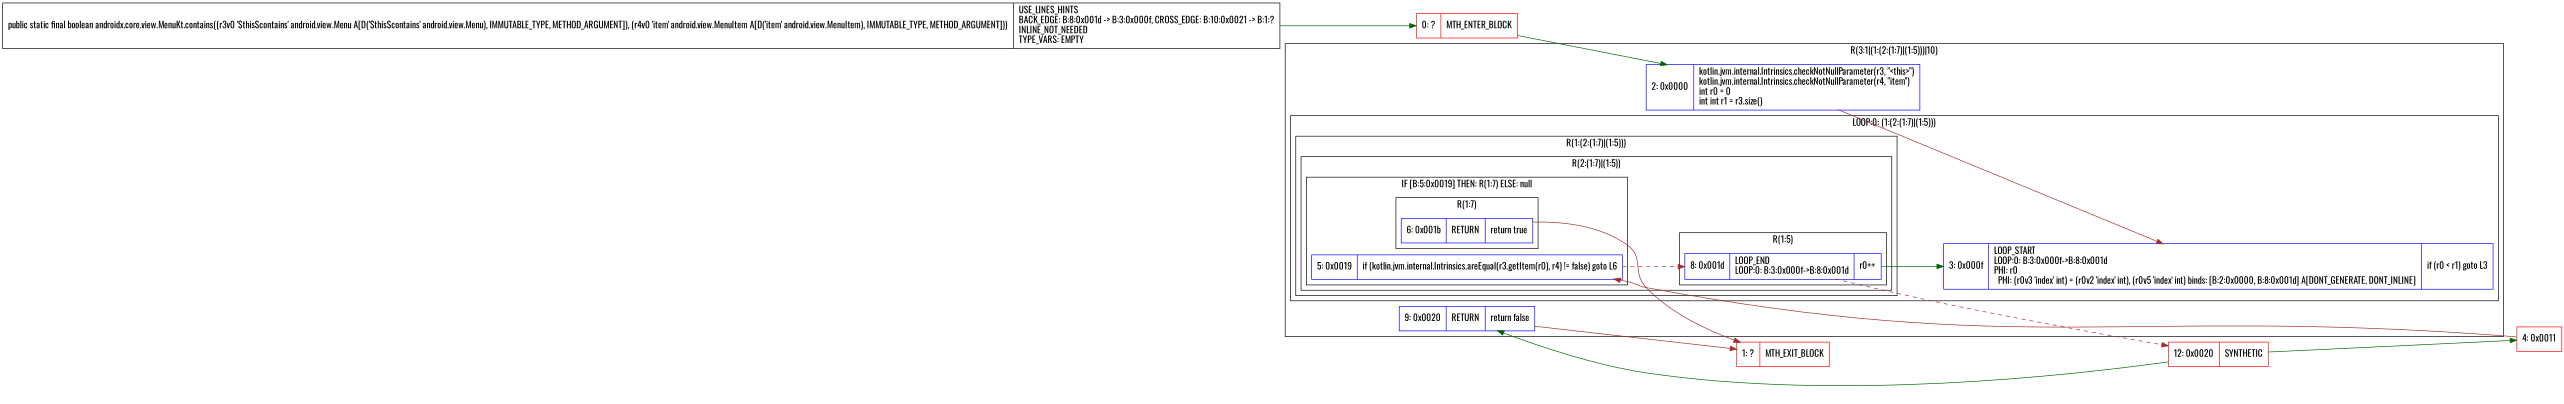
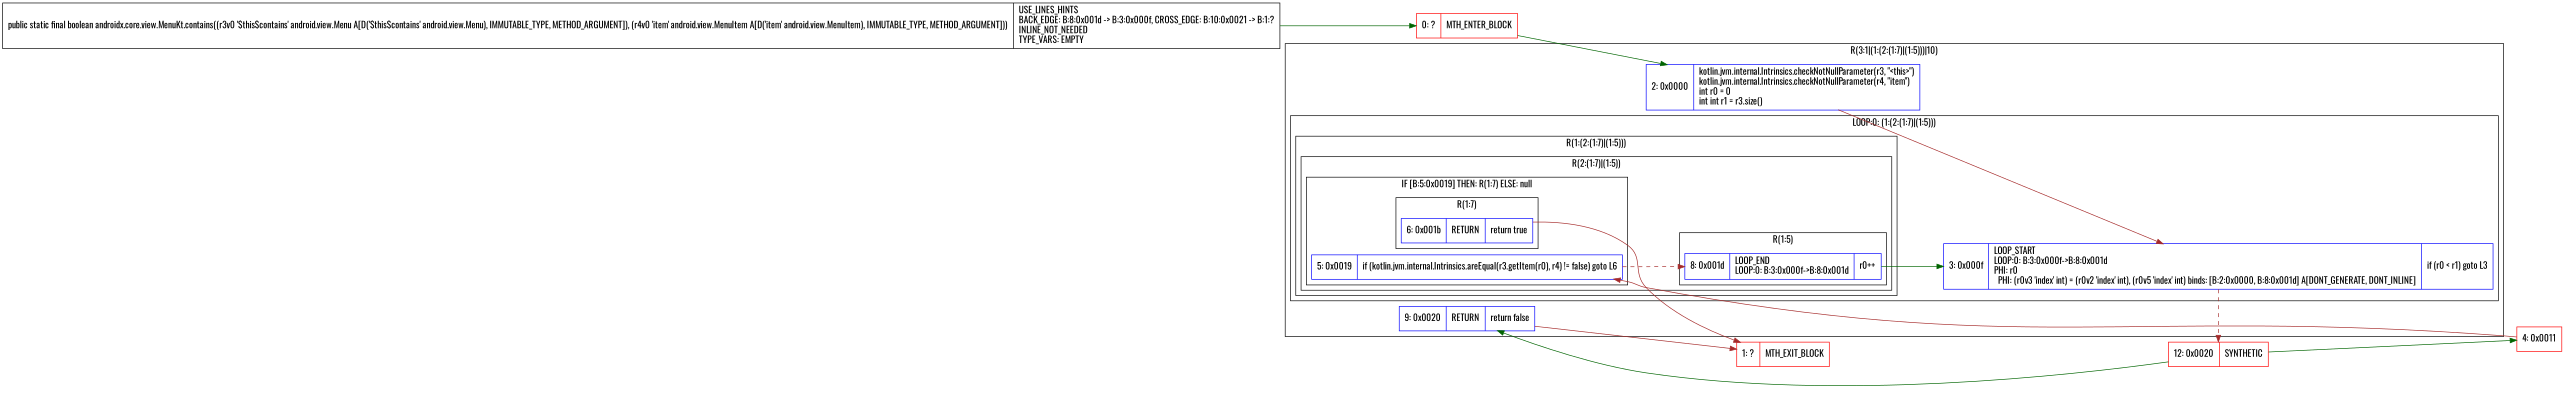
edge "8: 0x001d" -> "12: 0x0020": now "3: 0x000f" -> "12: 0x0020"
